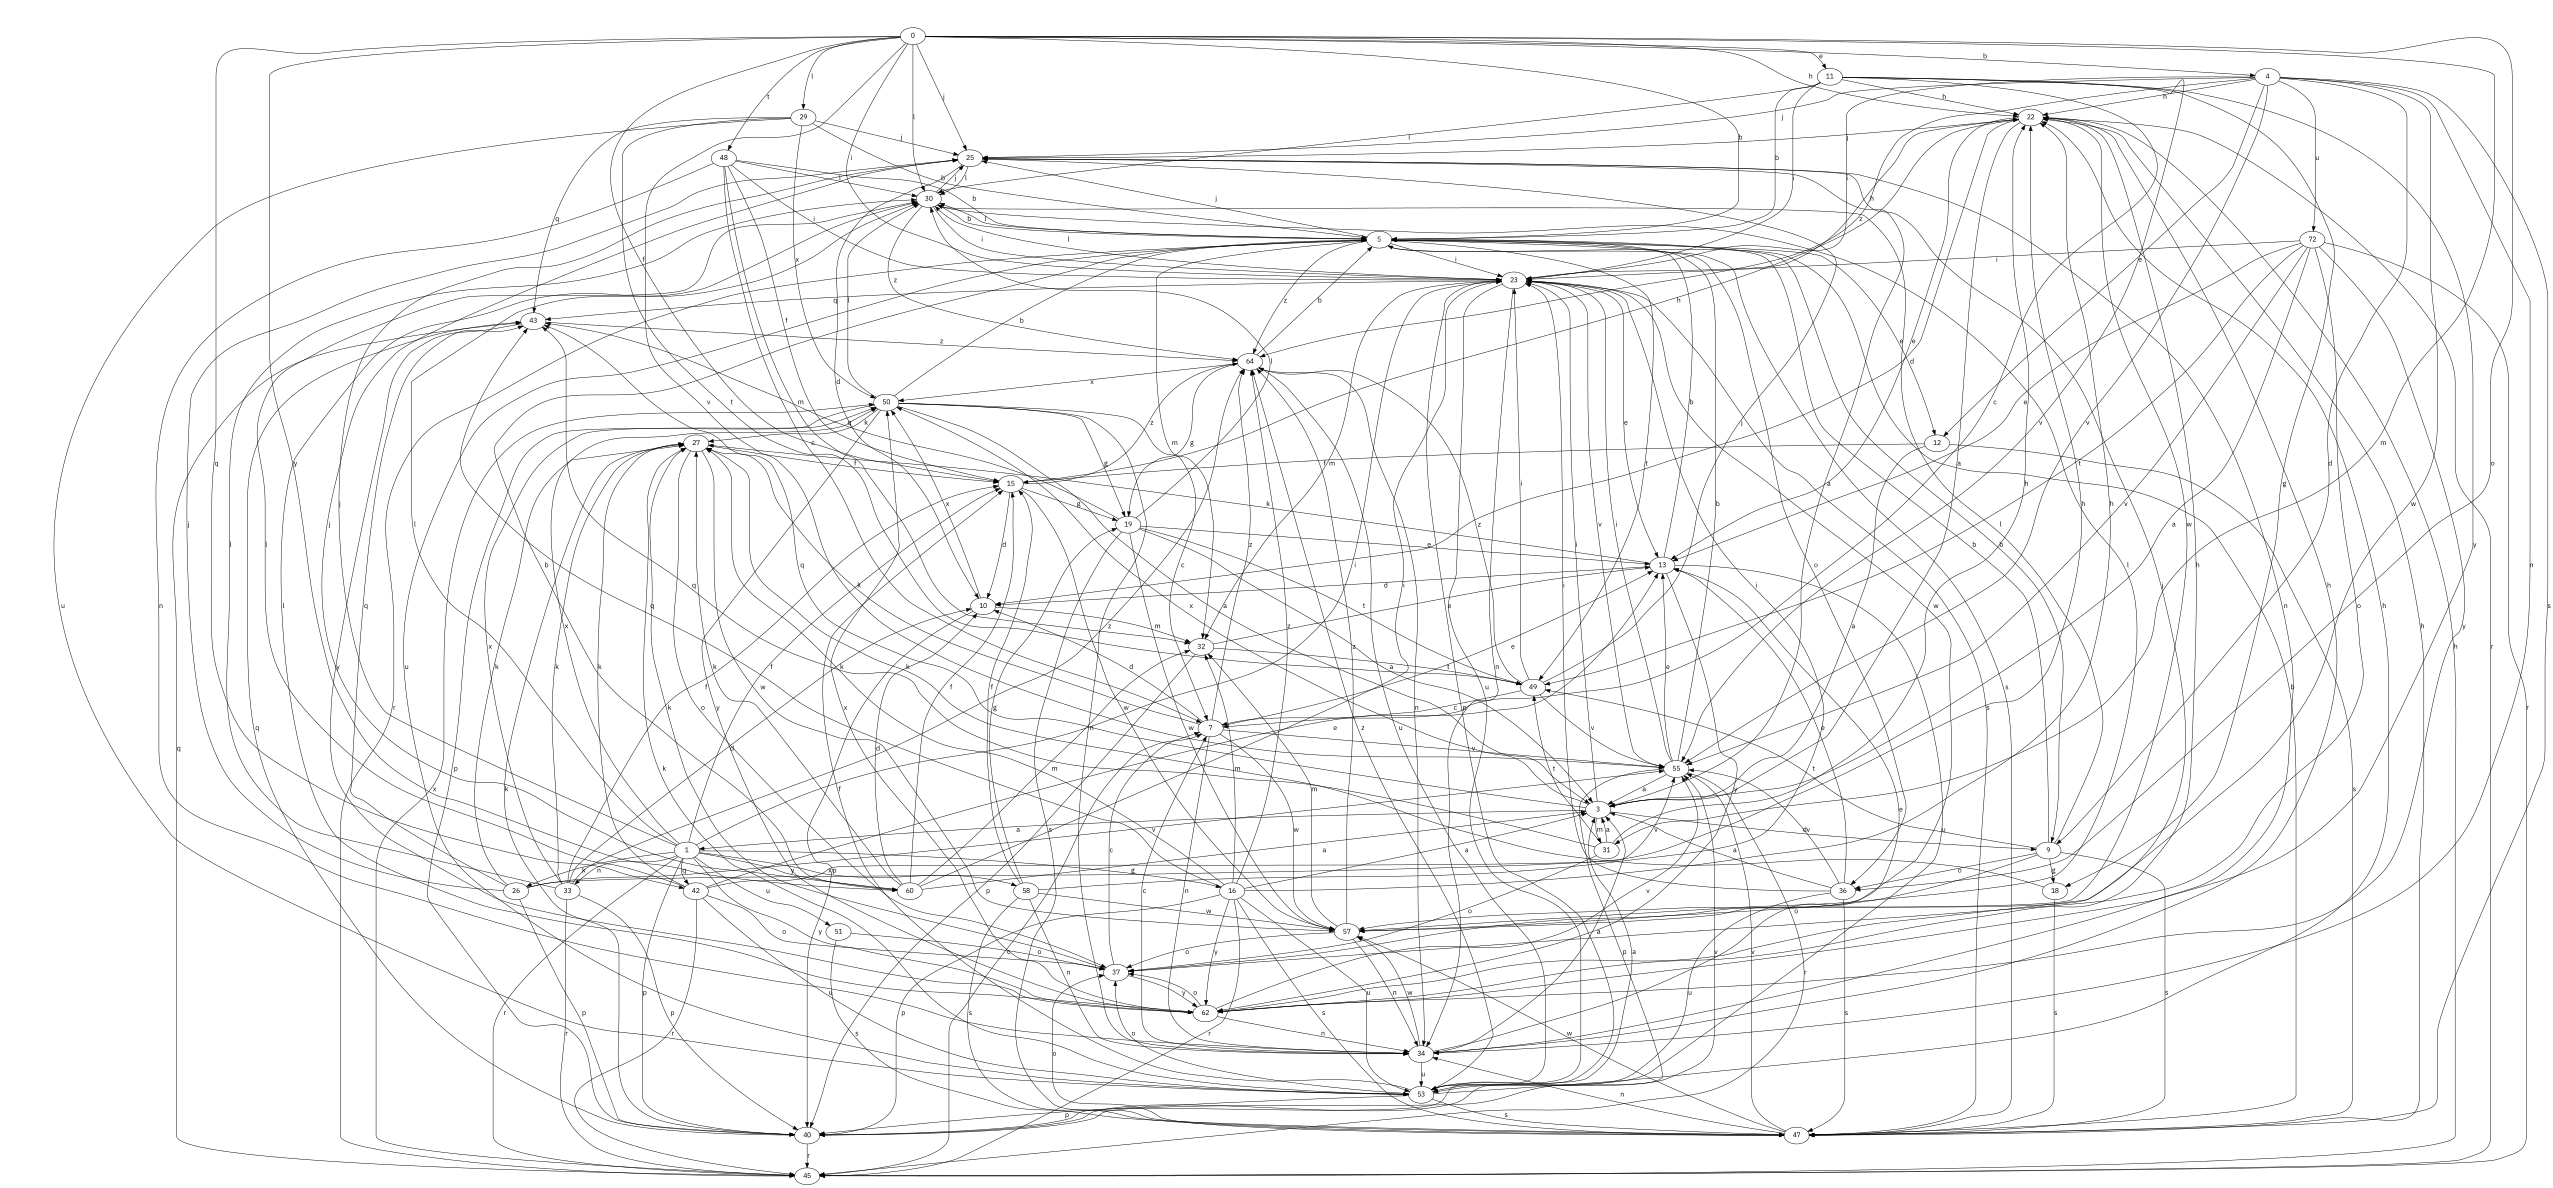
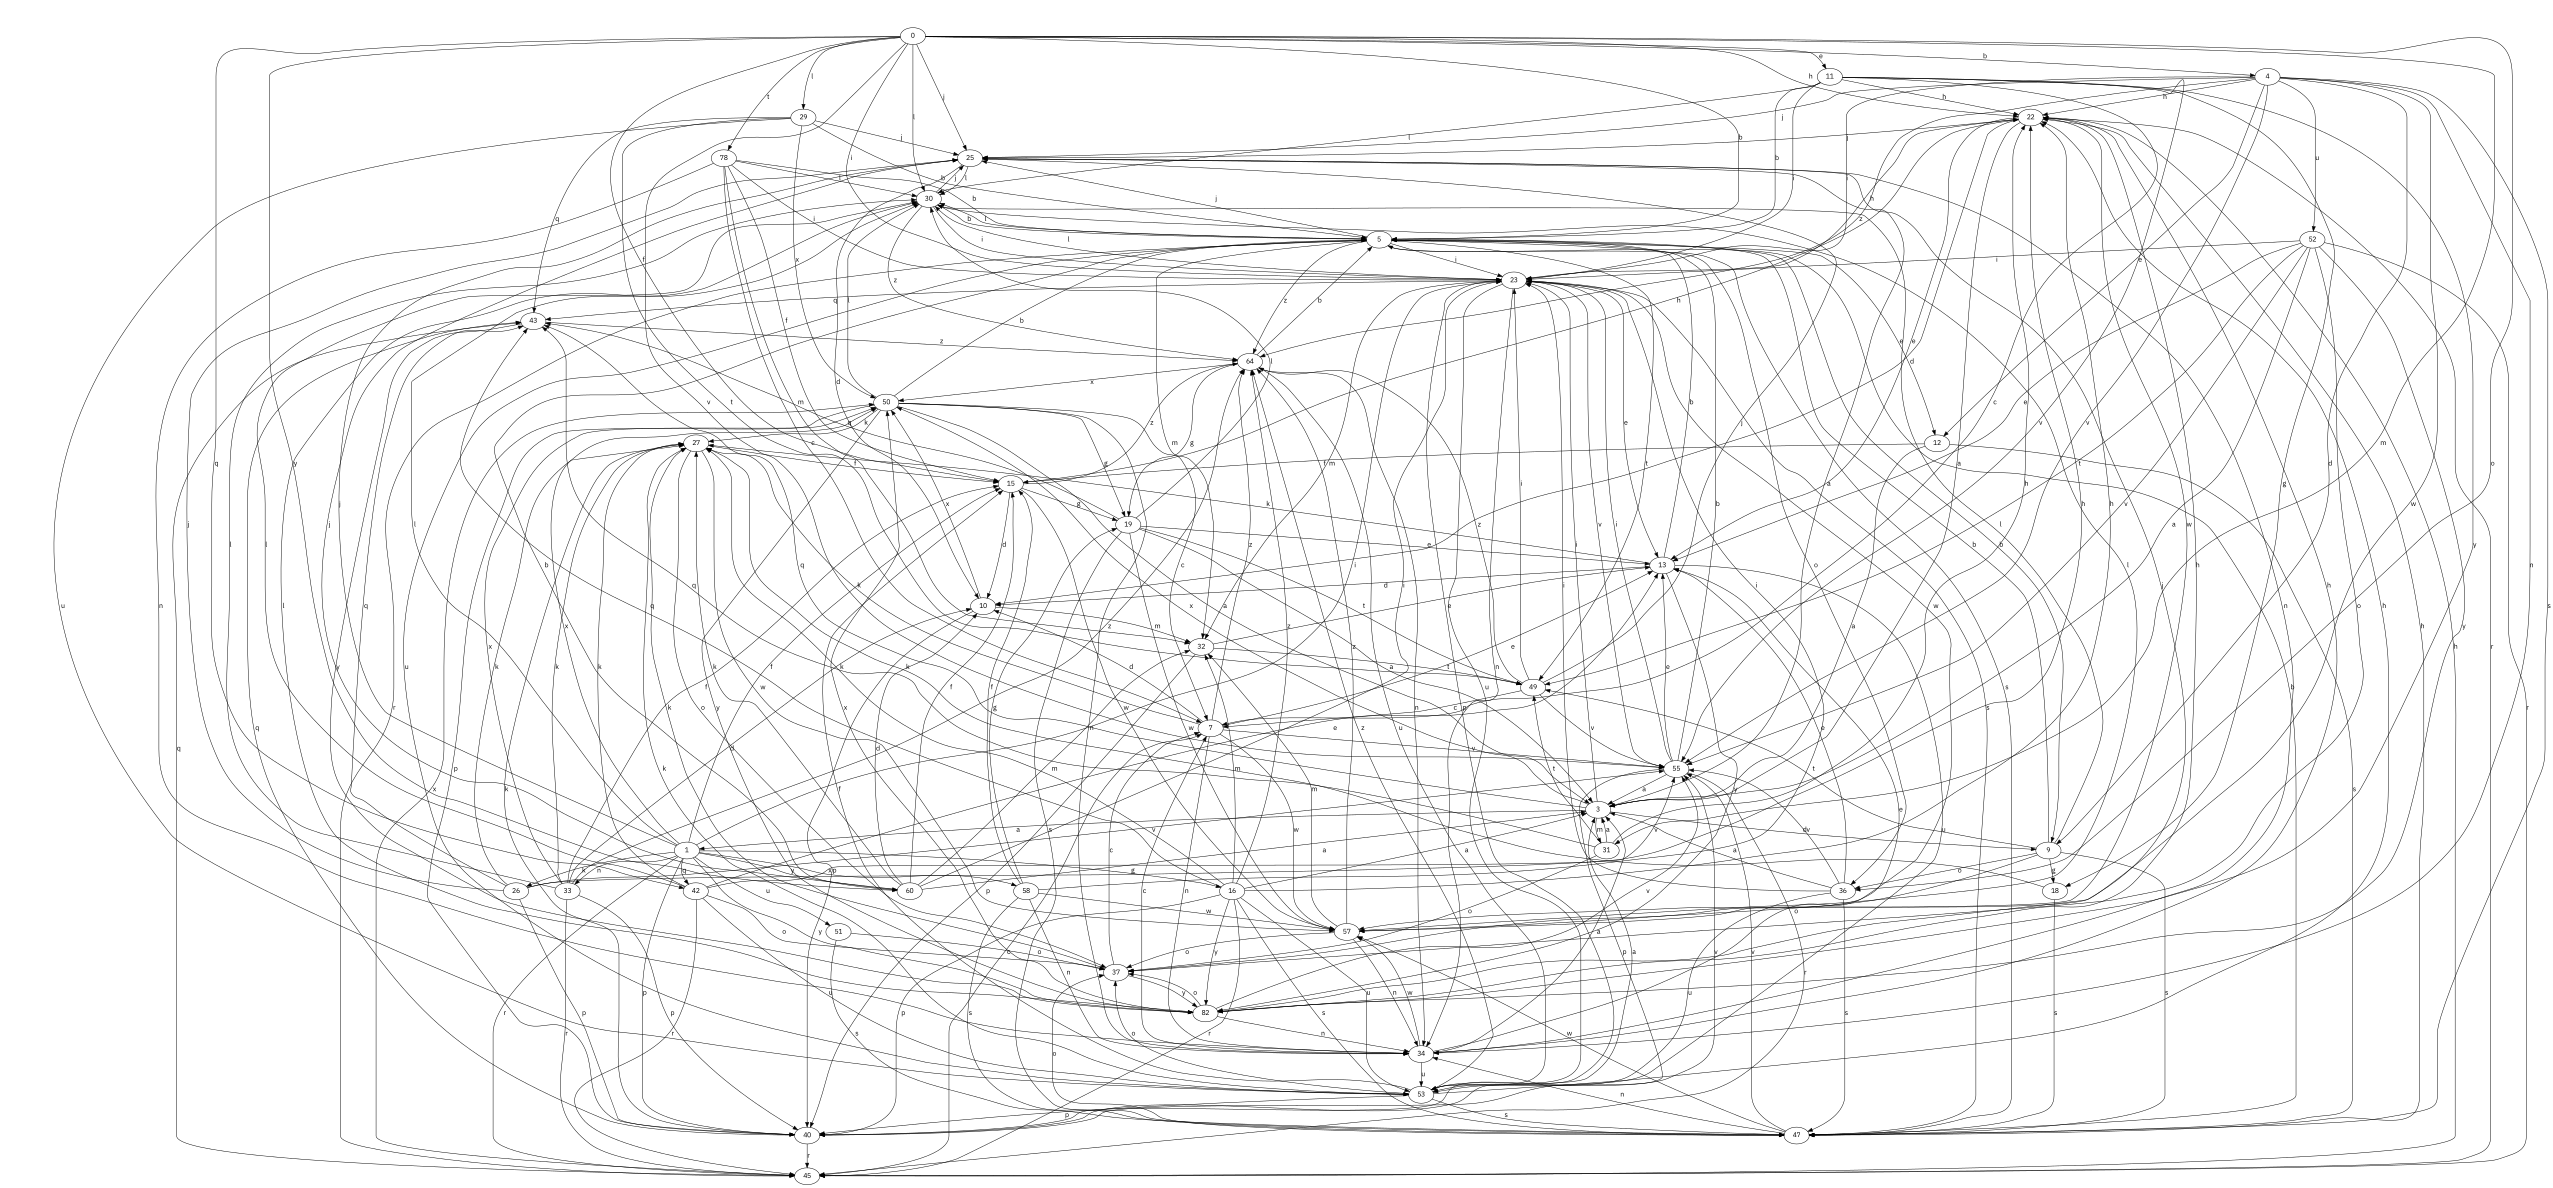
node "48": label "48" -> "78"
node "72": label "72" -> "52"
node "62": label "62" -> "82"
